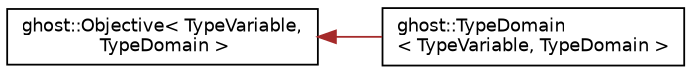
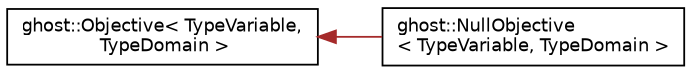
node "ghost::TypeDomain < TypeVariable, TypeDomain >": label "ghost::TypeDomain < TypeVariable, TypeDomain >" -> "ghost::NullObjective < TypeVariable, TypeDomain >"
